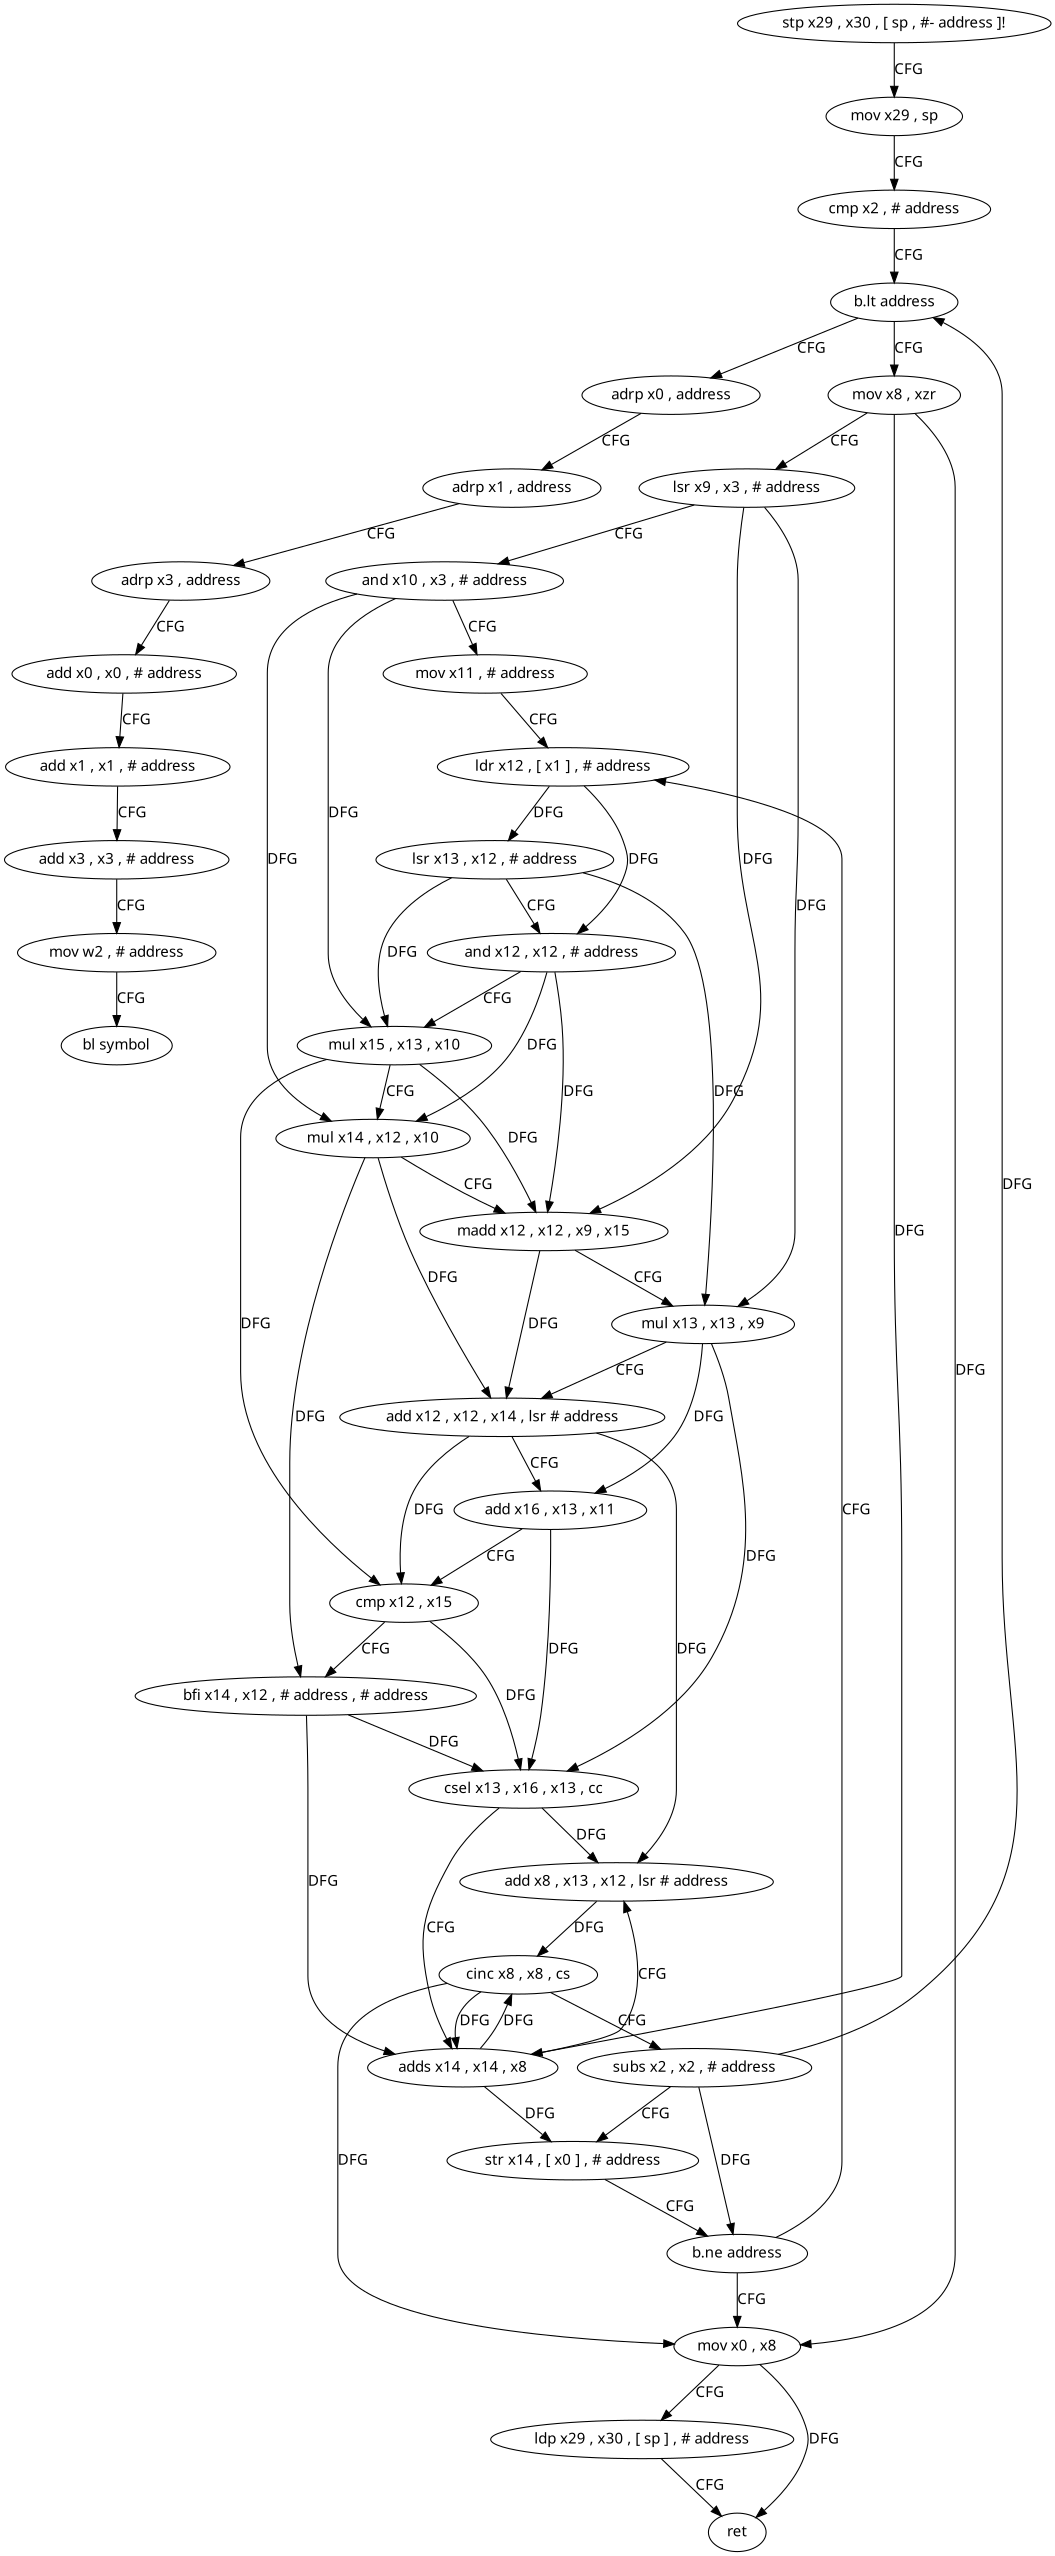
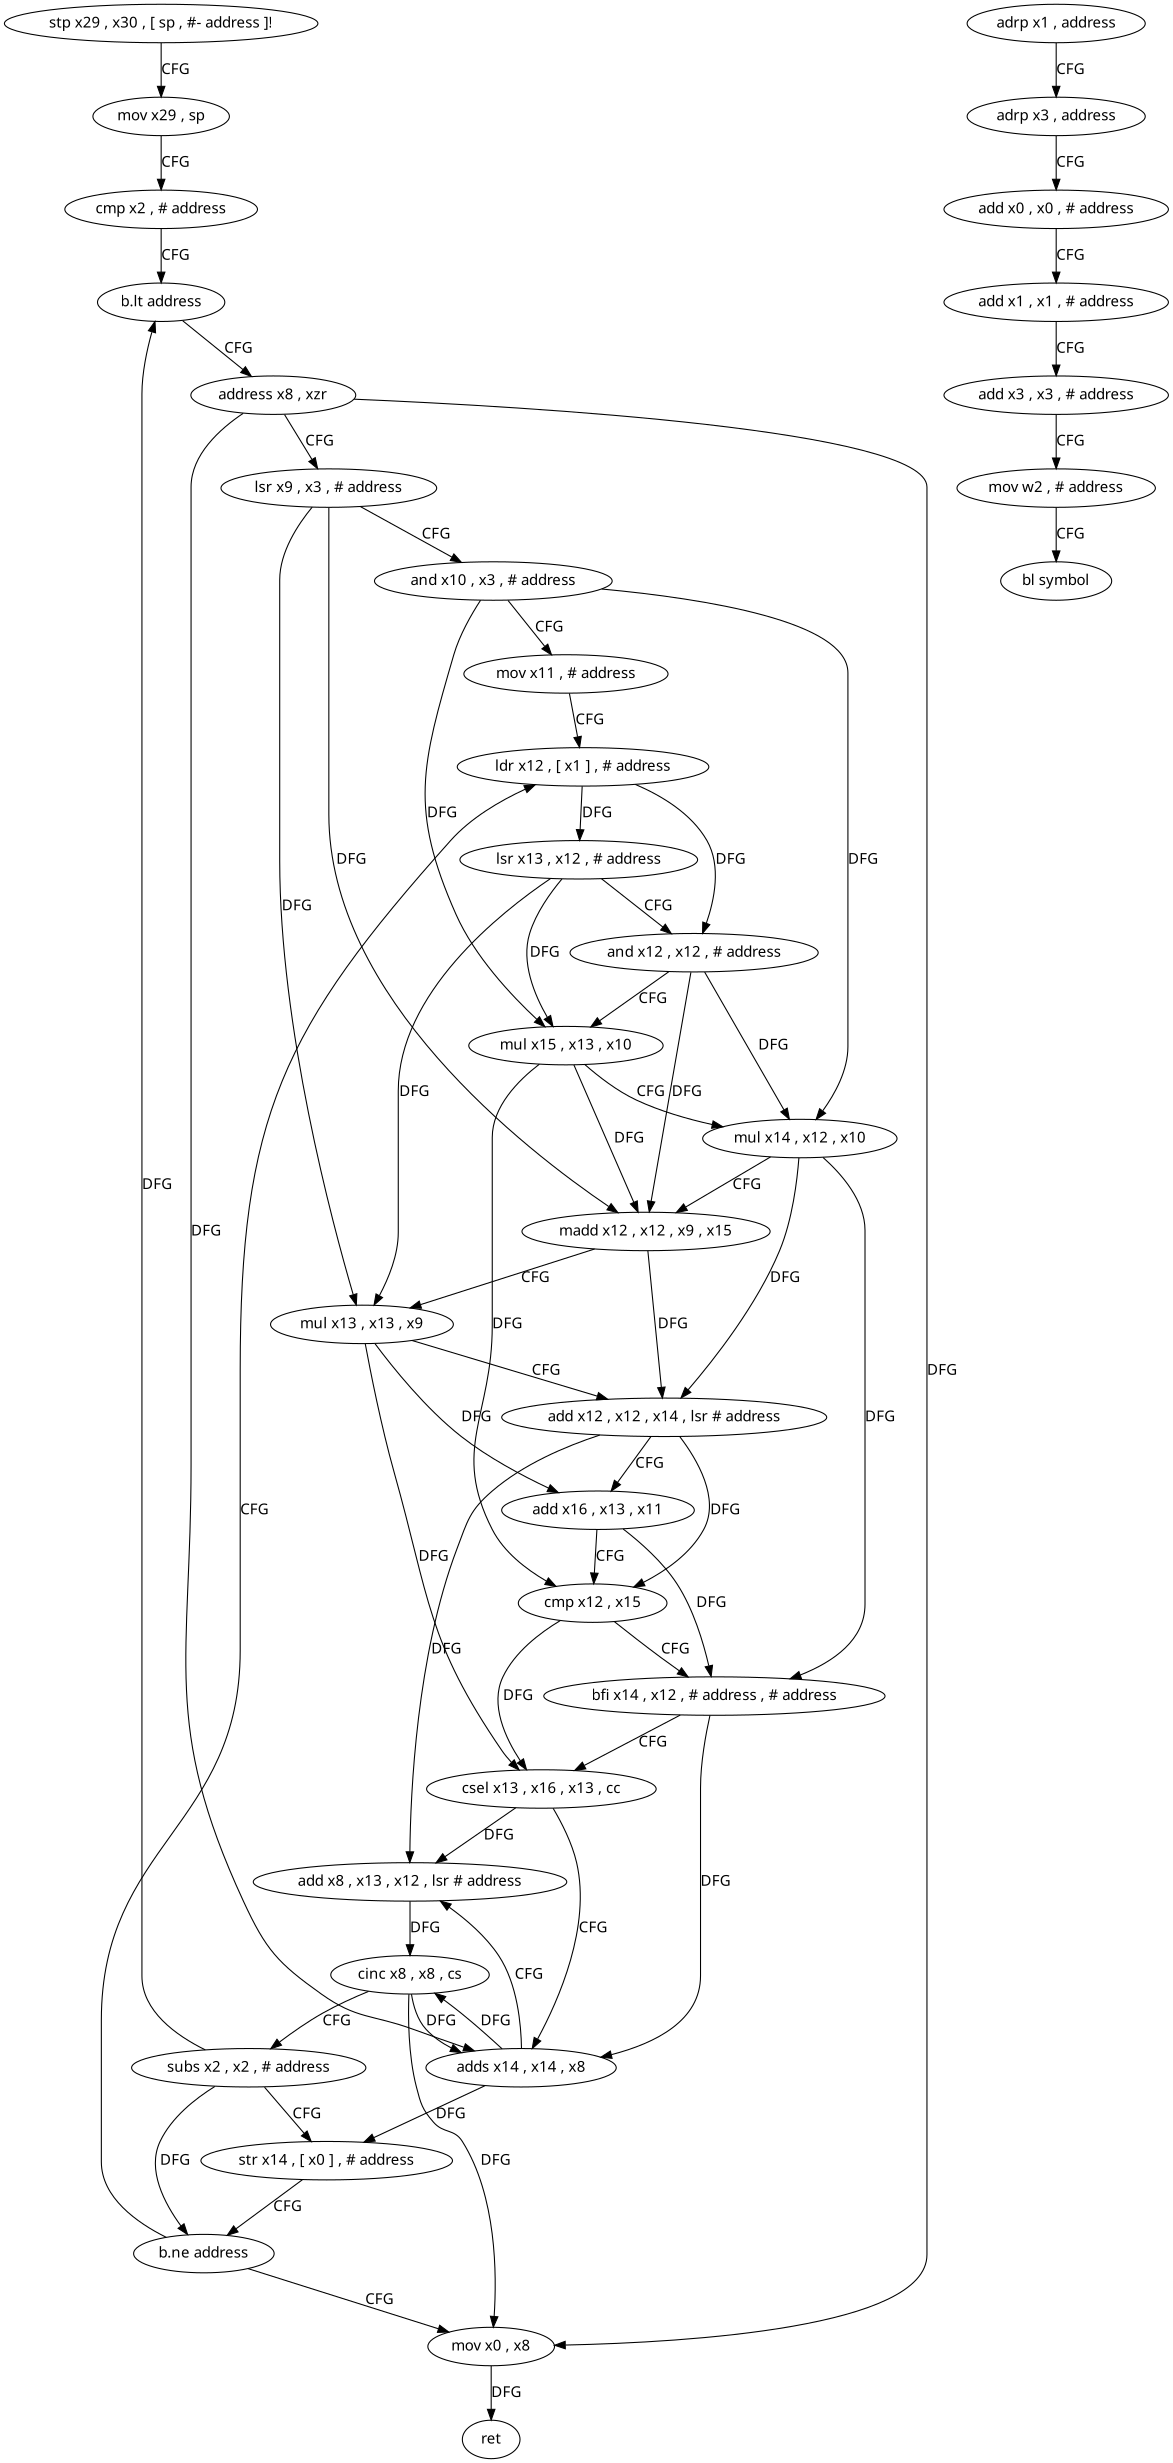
node "adrp x0 , address": removed
node "mov x8 , xzr": label "mov x8 , xzr" -> "address x8 , xzr"
edge "add x16 , x13 , x11" -> "csel x13 , x16 , x13 , cc": now "add x16 , x13 , x11" -> "bfi x14 , x12 , # address , # address"
edge "bfi x14 , x12 , # address , # address" -> "csel x13 , x16 , x13 , cc": label "DFG" -> "CFG"
node "ldp x29 , x30 , [ sp ] , # address": removed
